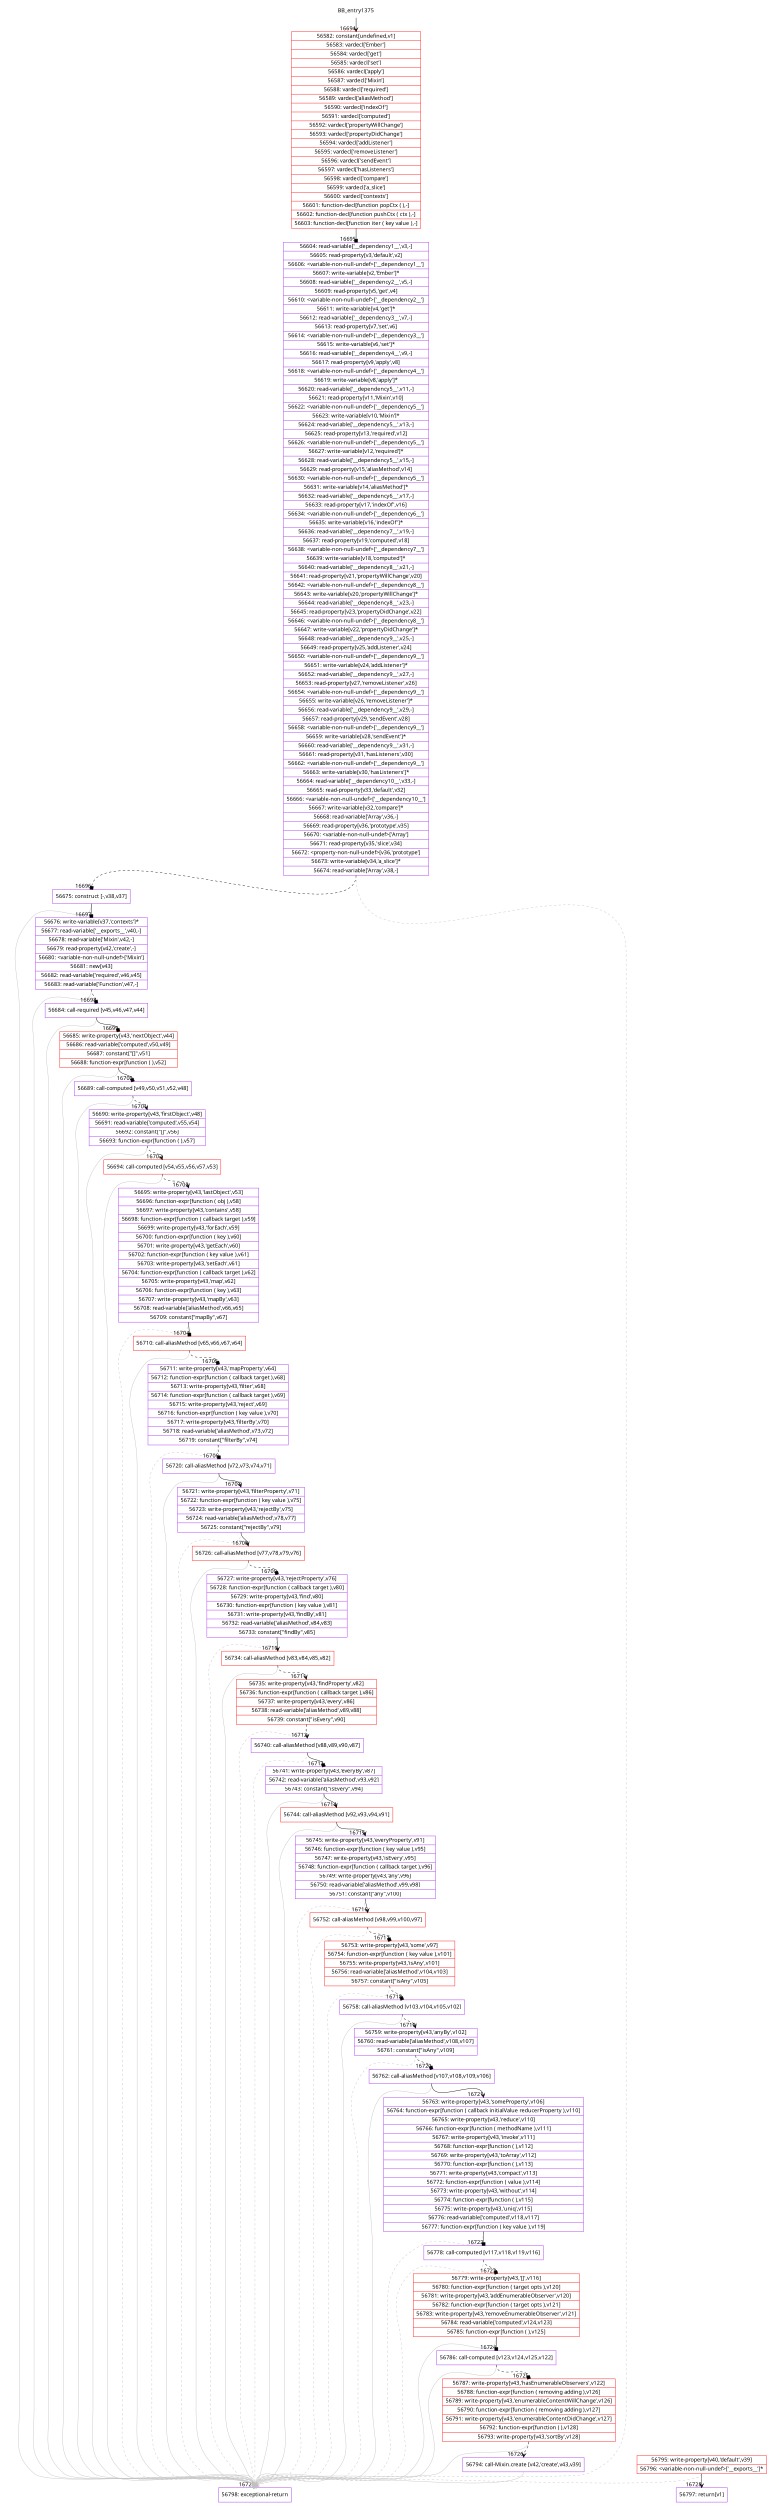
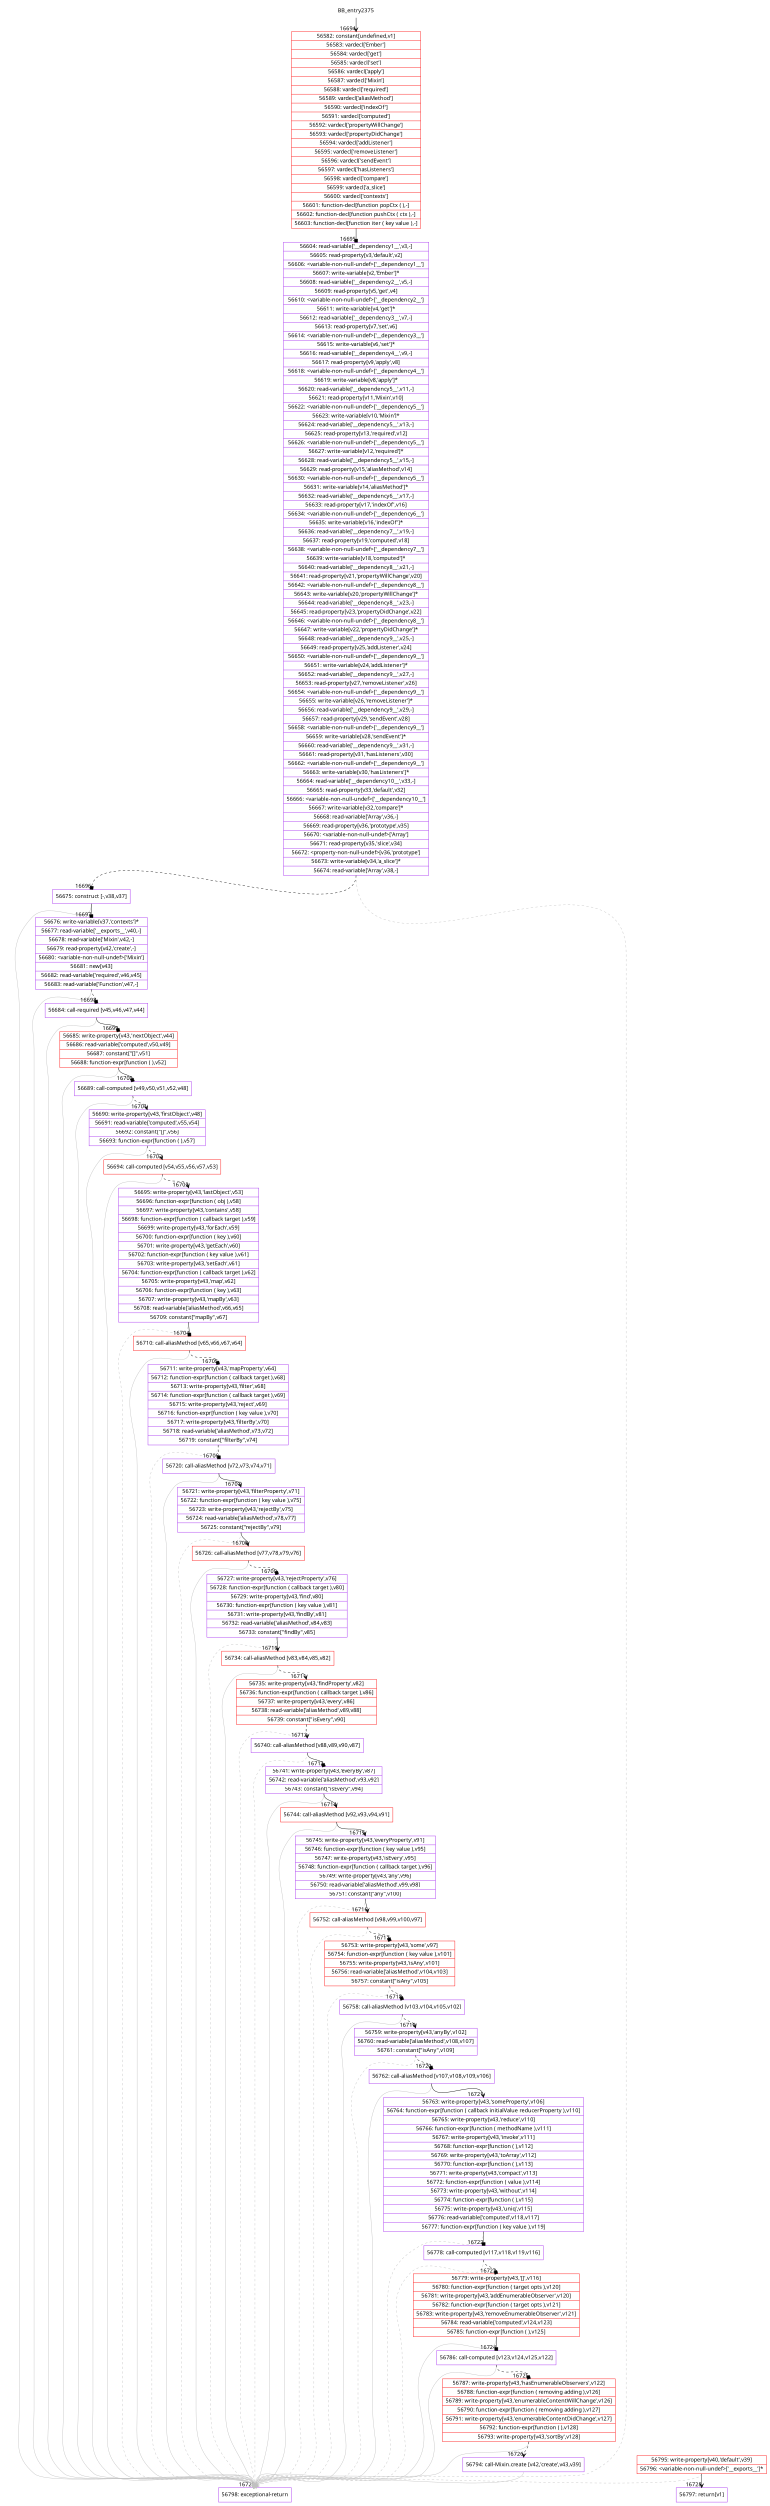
node "BB_entry1375": label "BB_entry1375" -> "BB_entry2375"
